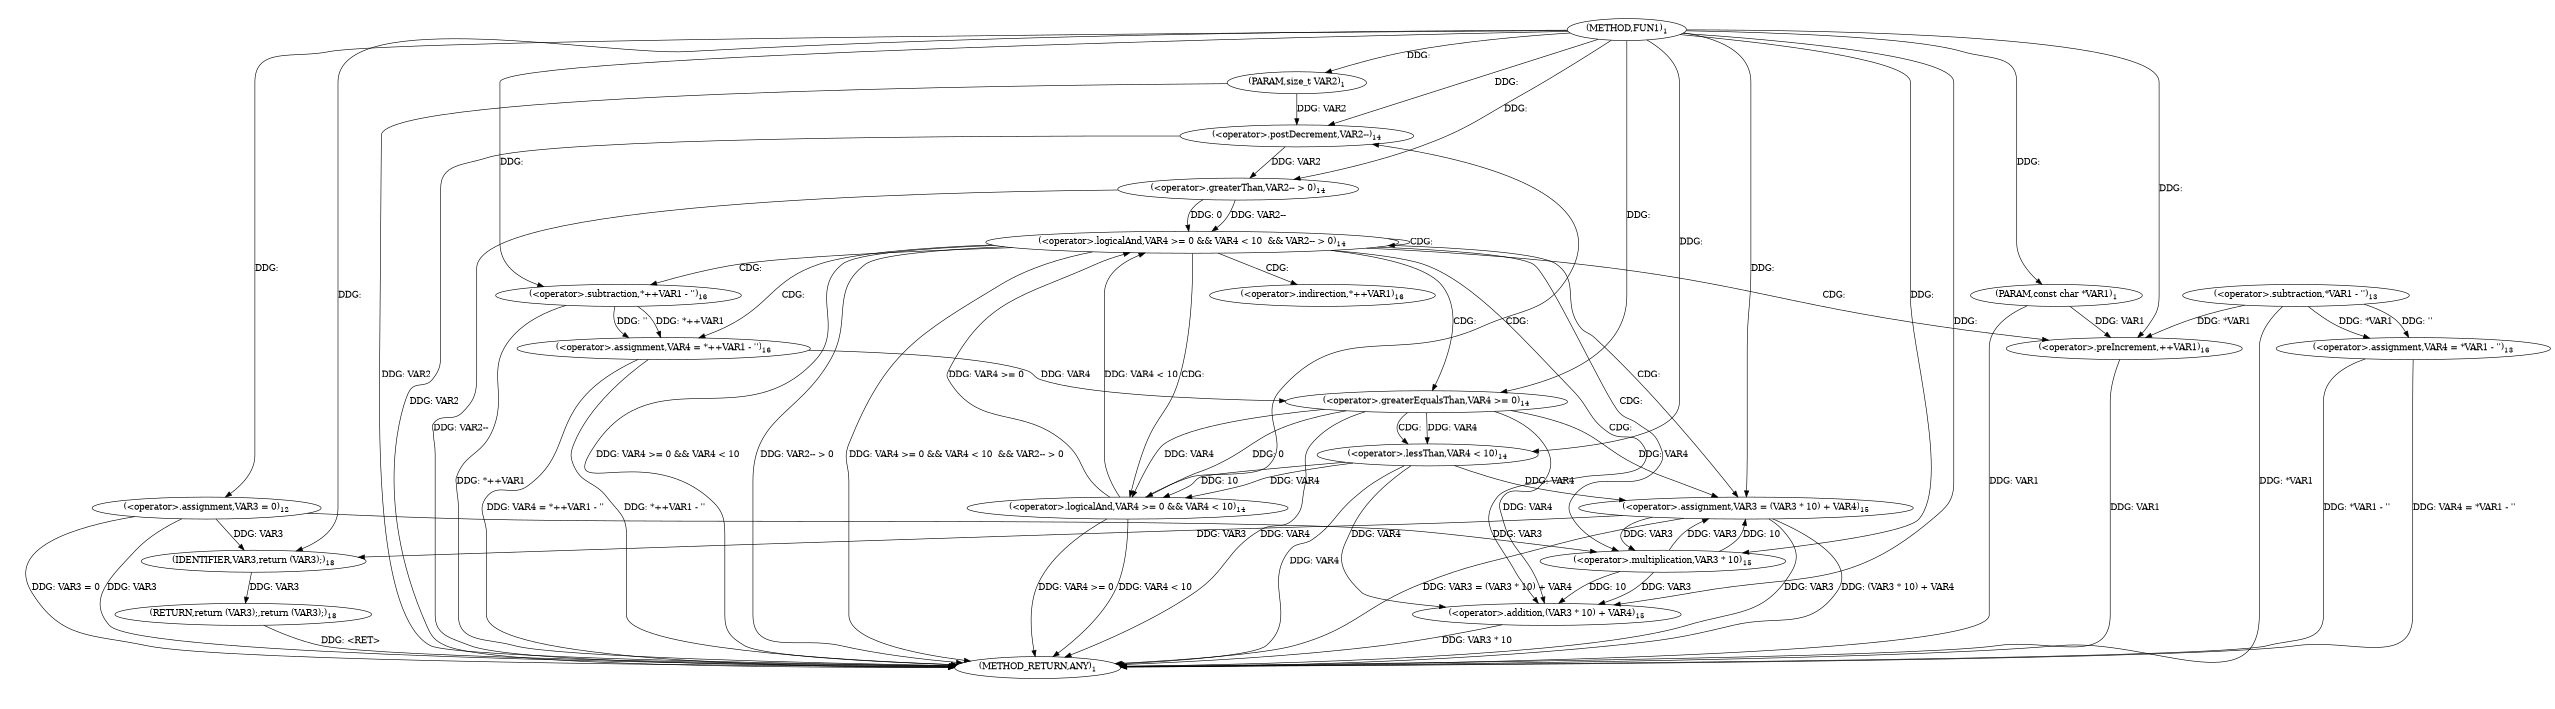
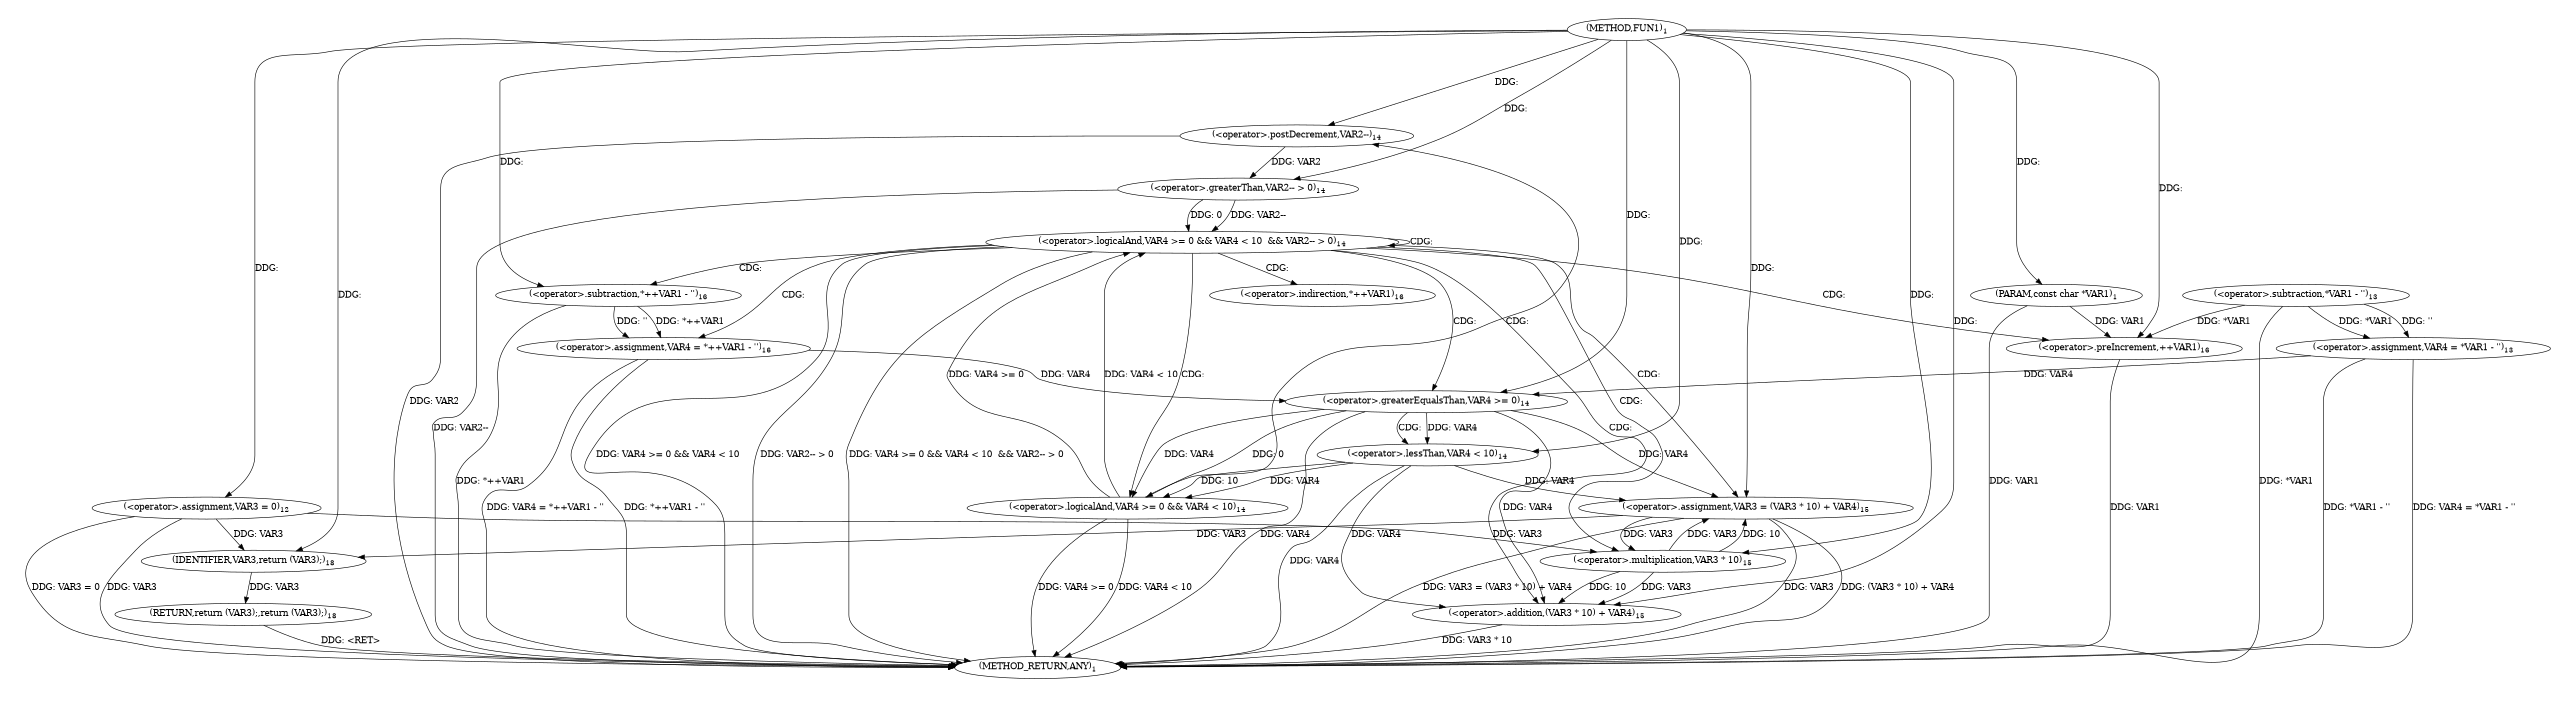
node "(PARAM,size_t VAR2)": removed
edge "(<operator>.assignment,VAR4 = *VAR1 - '')" -> "(<operator>.greaterEqualsThan,VAR4 >= 0)": added, label "DDG: VAR4"
